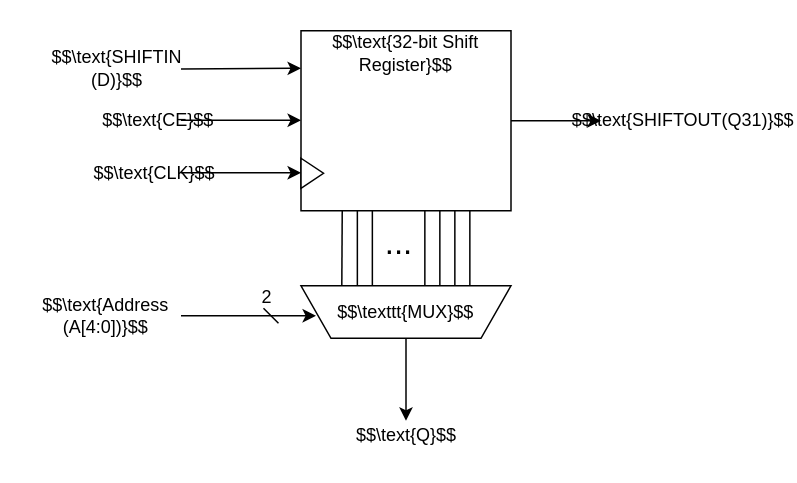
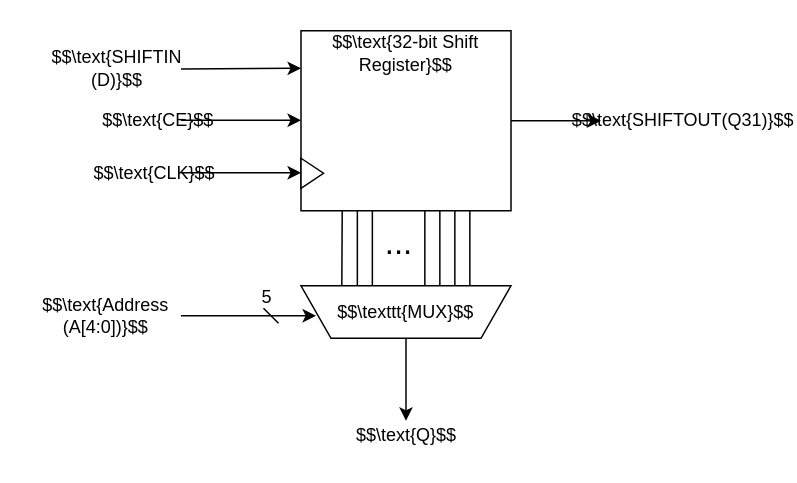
node "2": label "2" -> "5"
